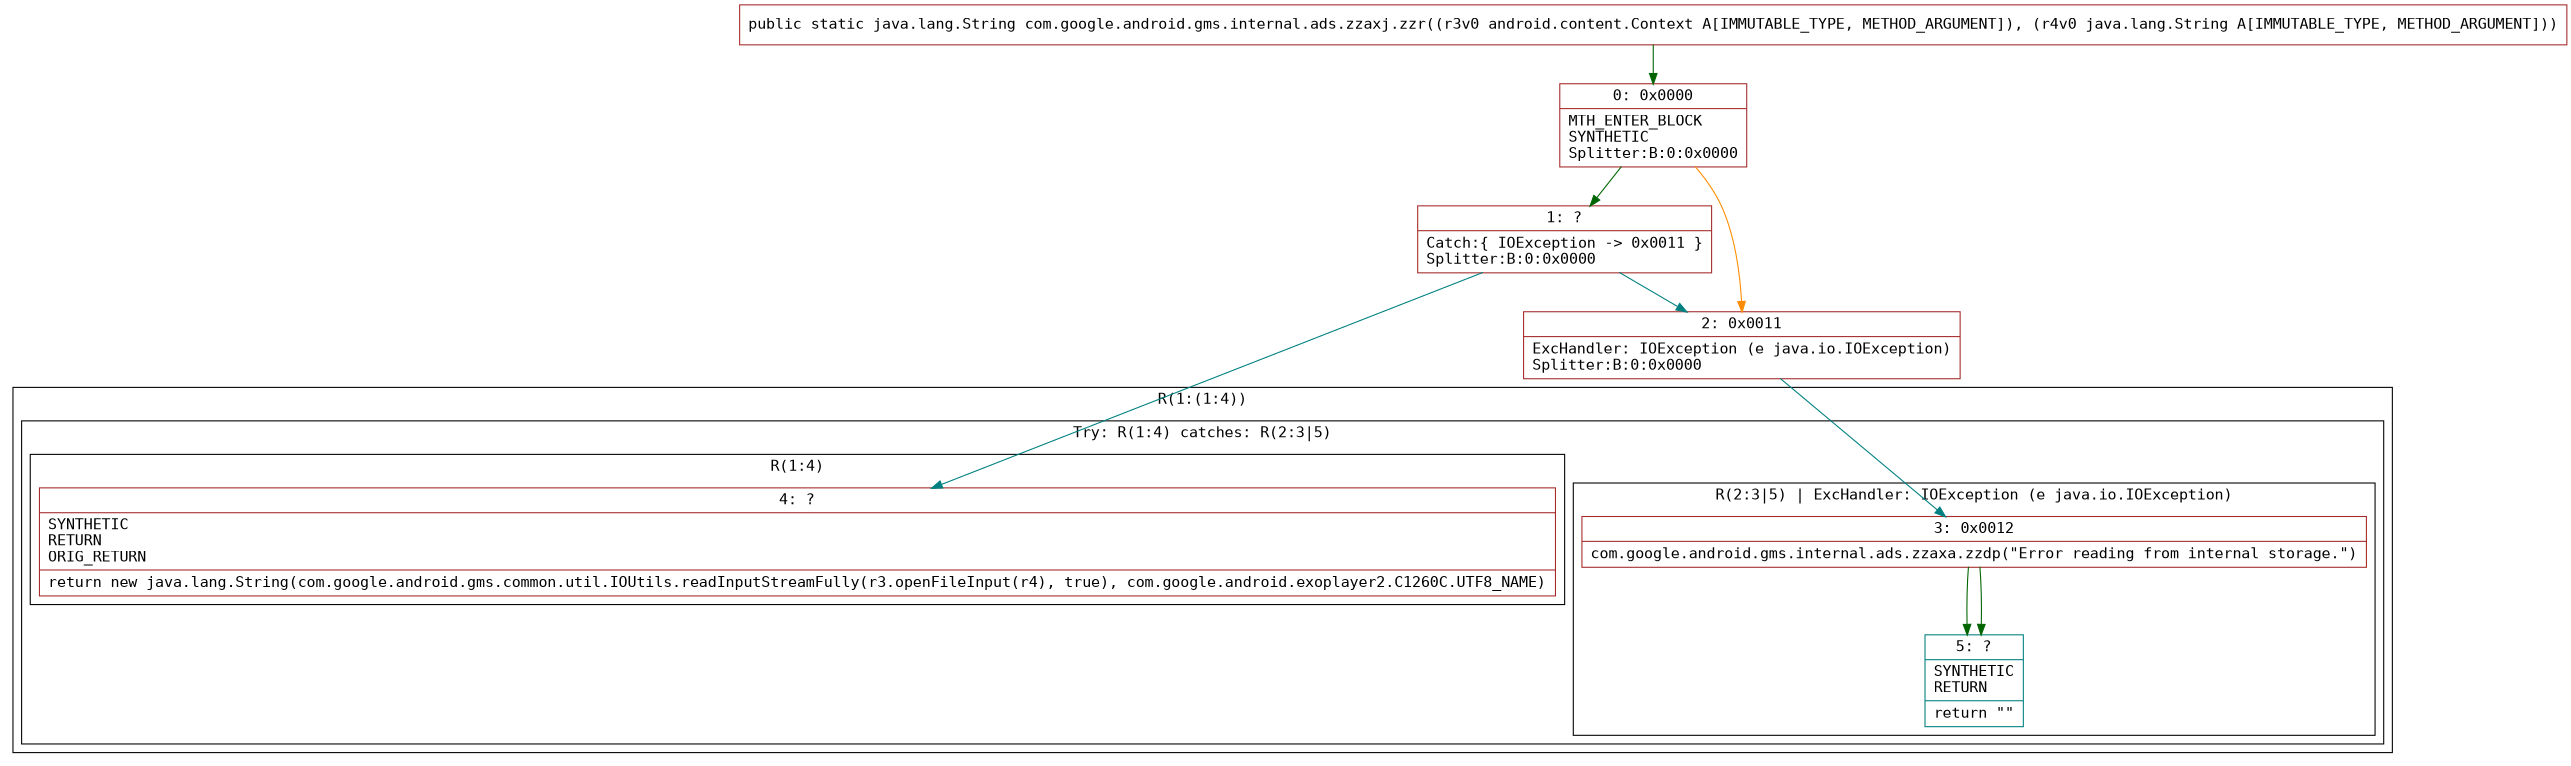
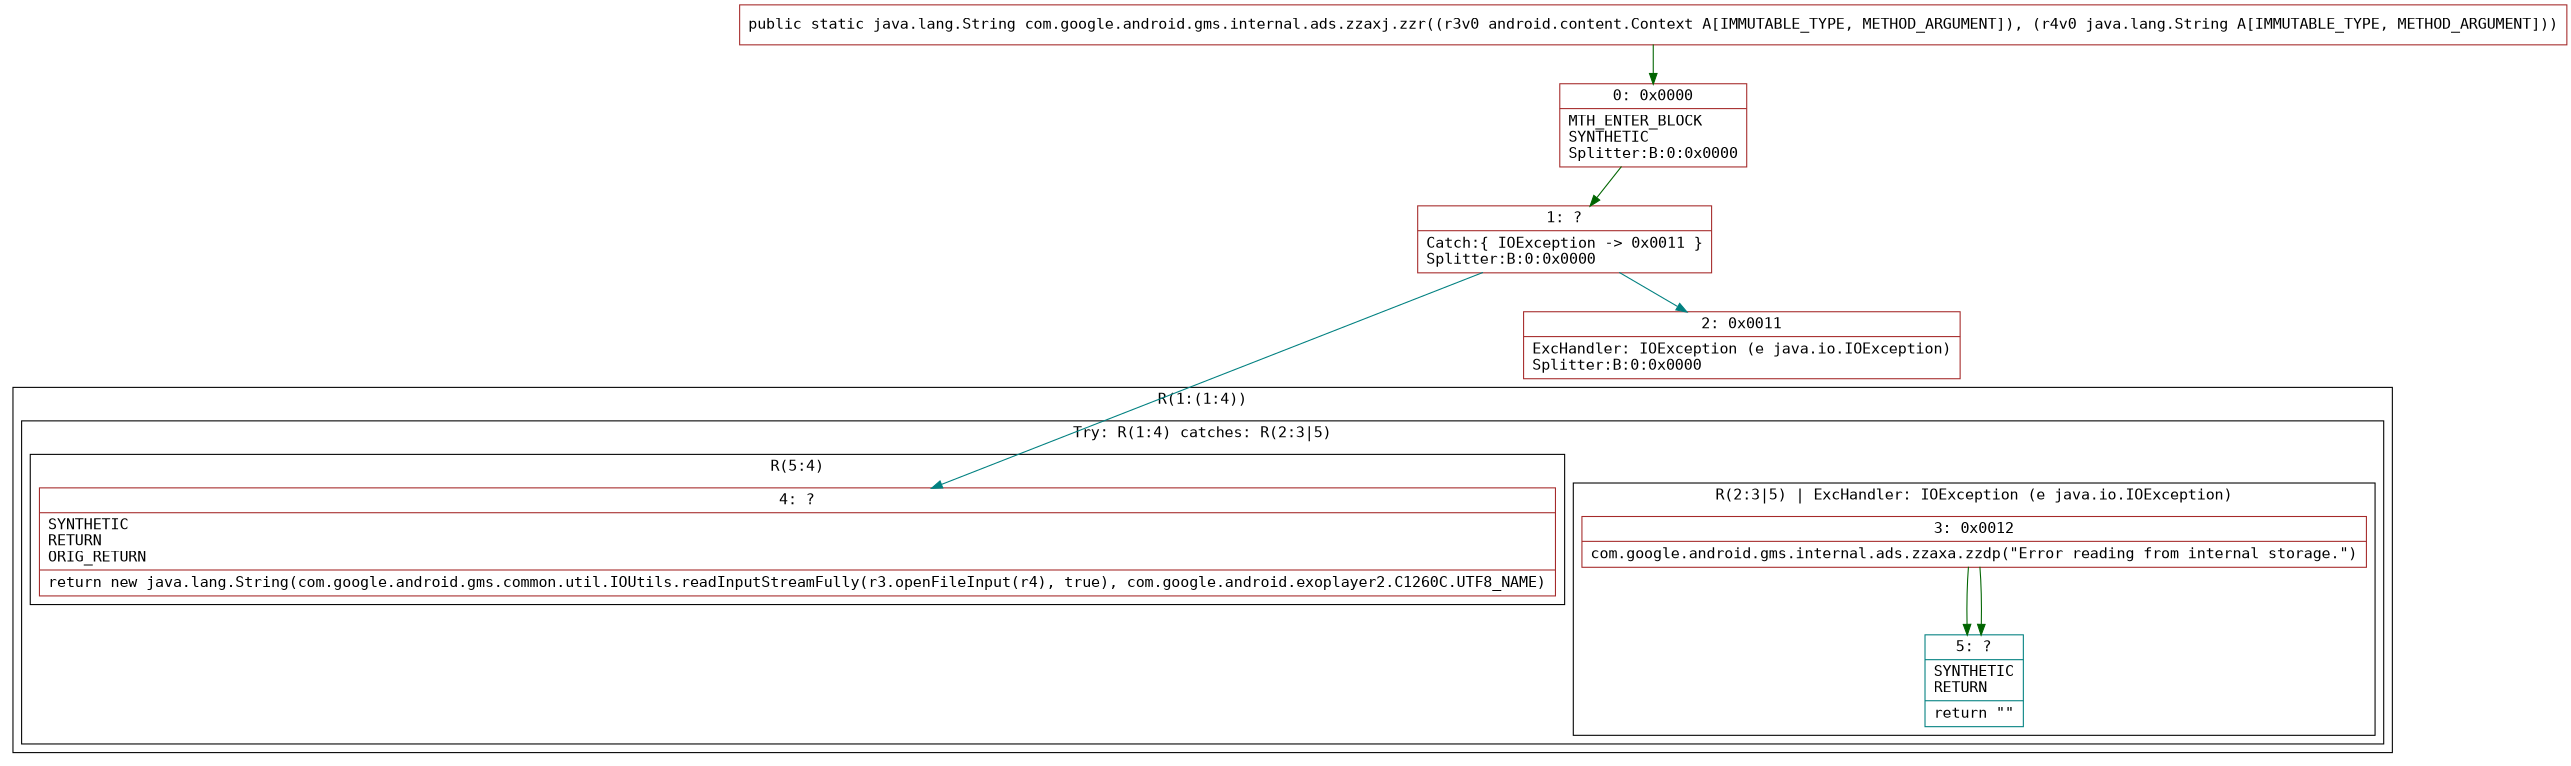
edge "0: 0x0000" -> "2: 0x0011": removed
edge "2: 0x0011" -> "3: 0x0012": removed
cluster "R(1:4)": label "R(1:4)" -> "R(5:4)"
